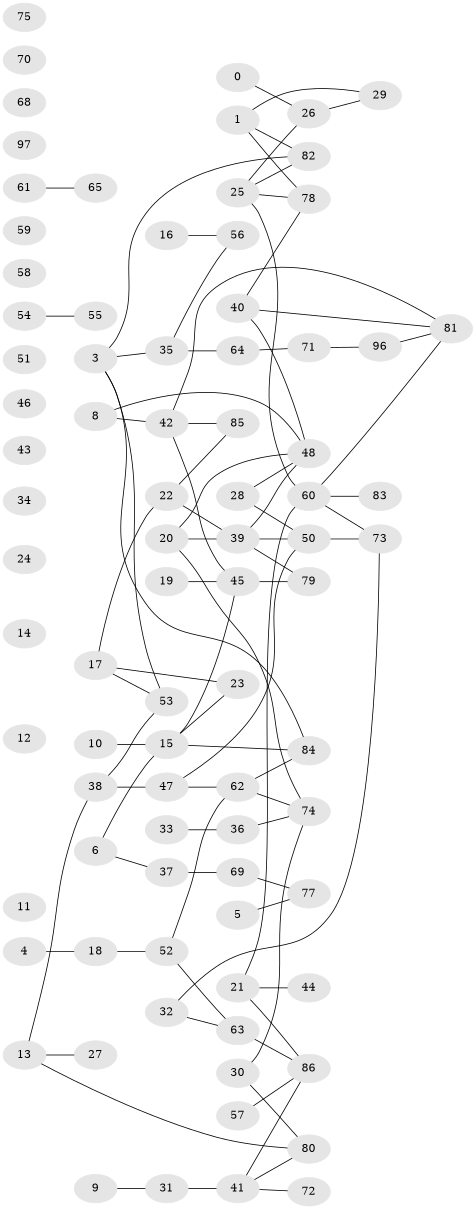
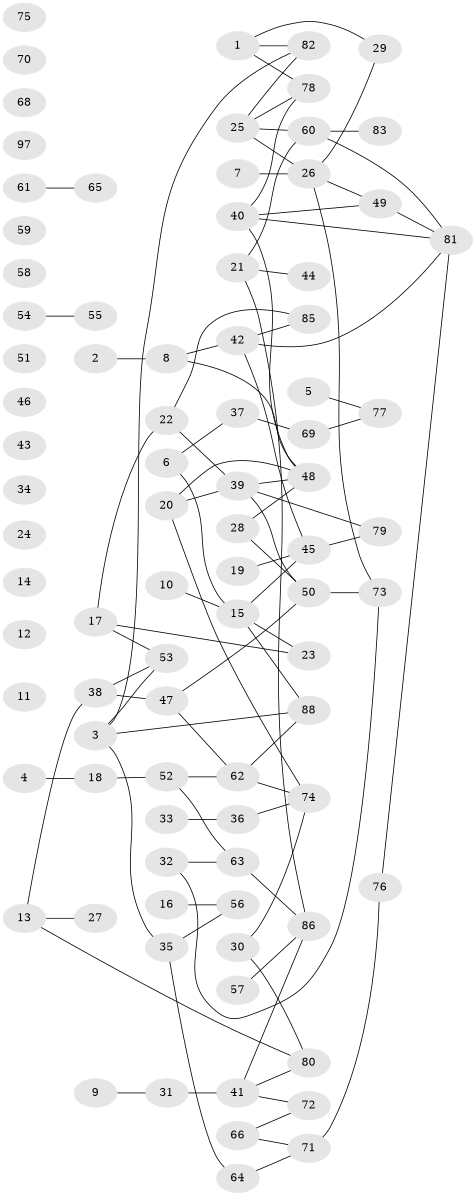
node "0": label "0" -> "7"
node "49": added
node "96": label "96" -> "76"
node "2": added
edge "60" -- "73": now "26" -- "73"
node "84": label "84" -> "88"
node "66": added
